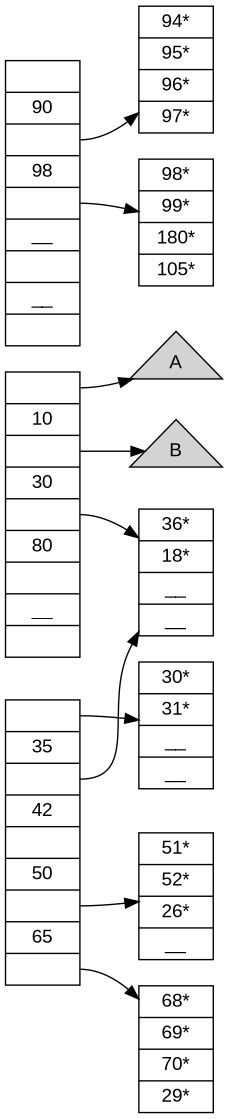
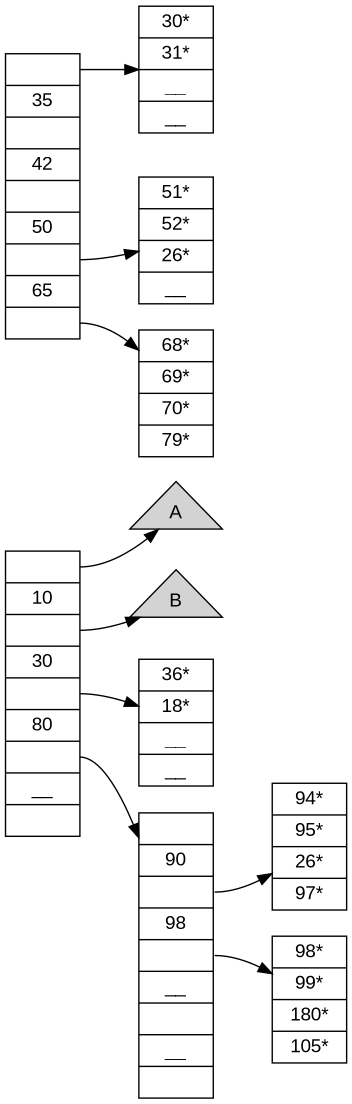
node "94*": text "96*" -> "26*"
edge "35" -> "36*": removed
edge "10" -> "90": added
node "68*": text "29*" -> "79*"
